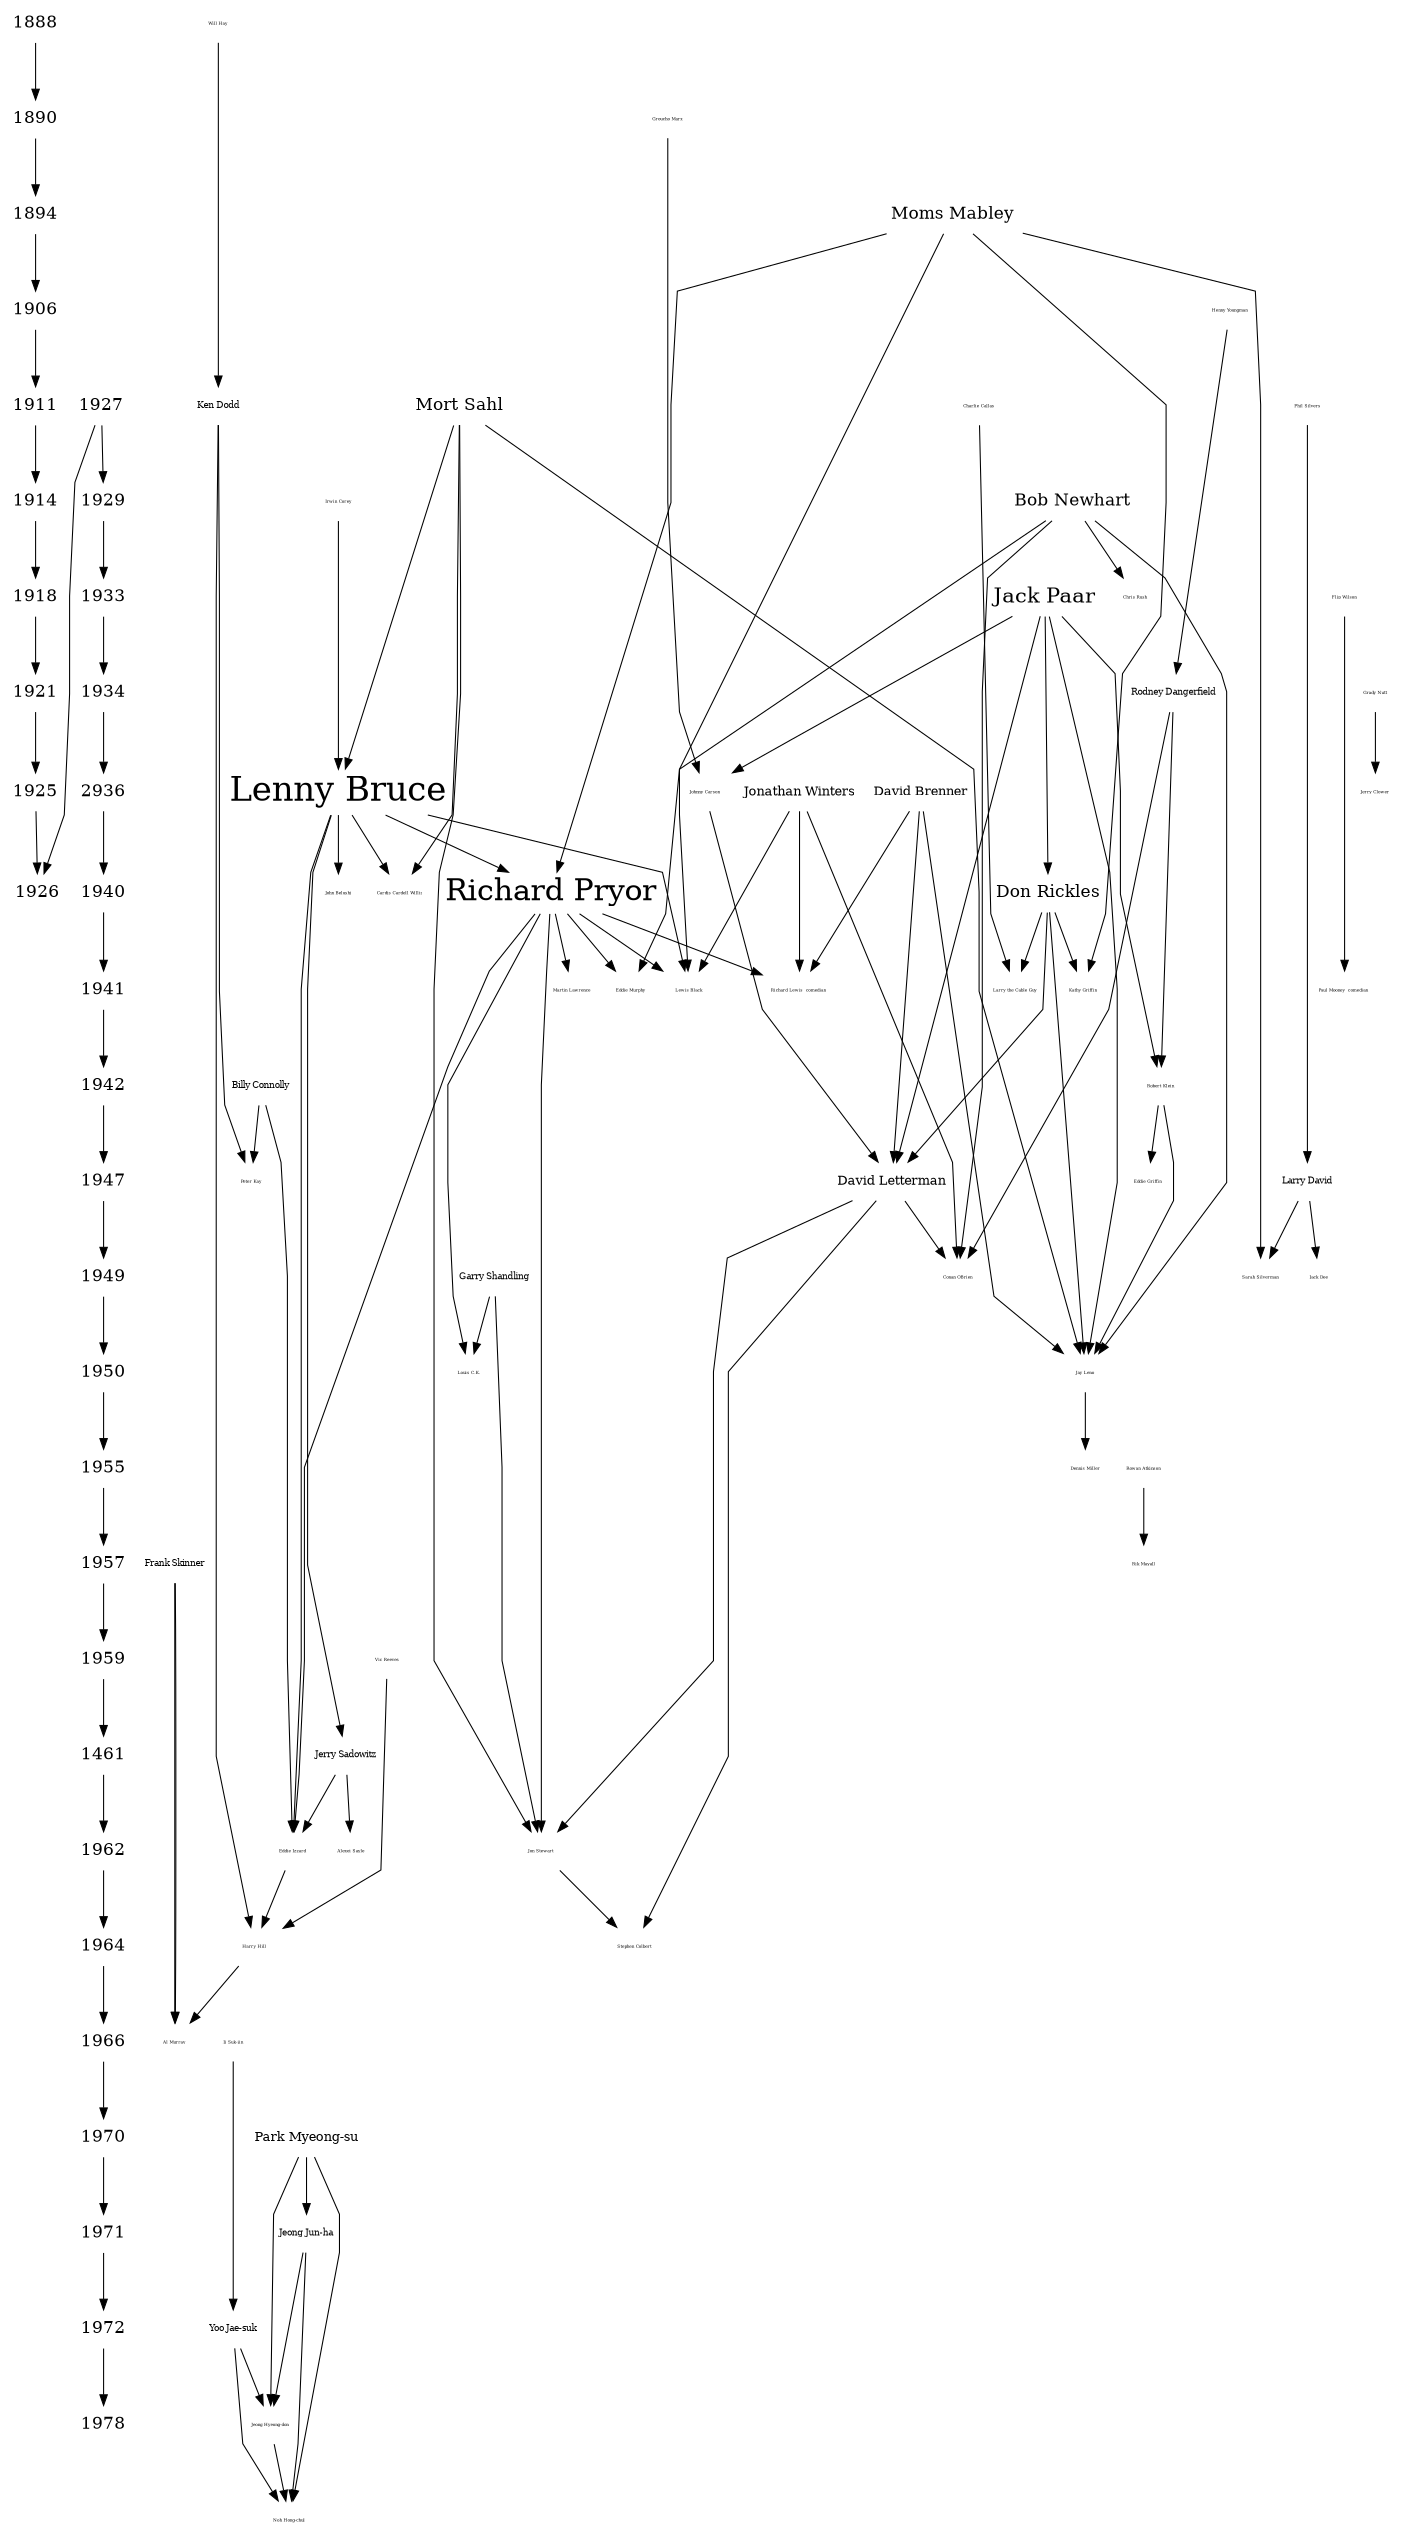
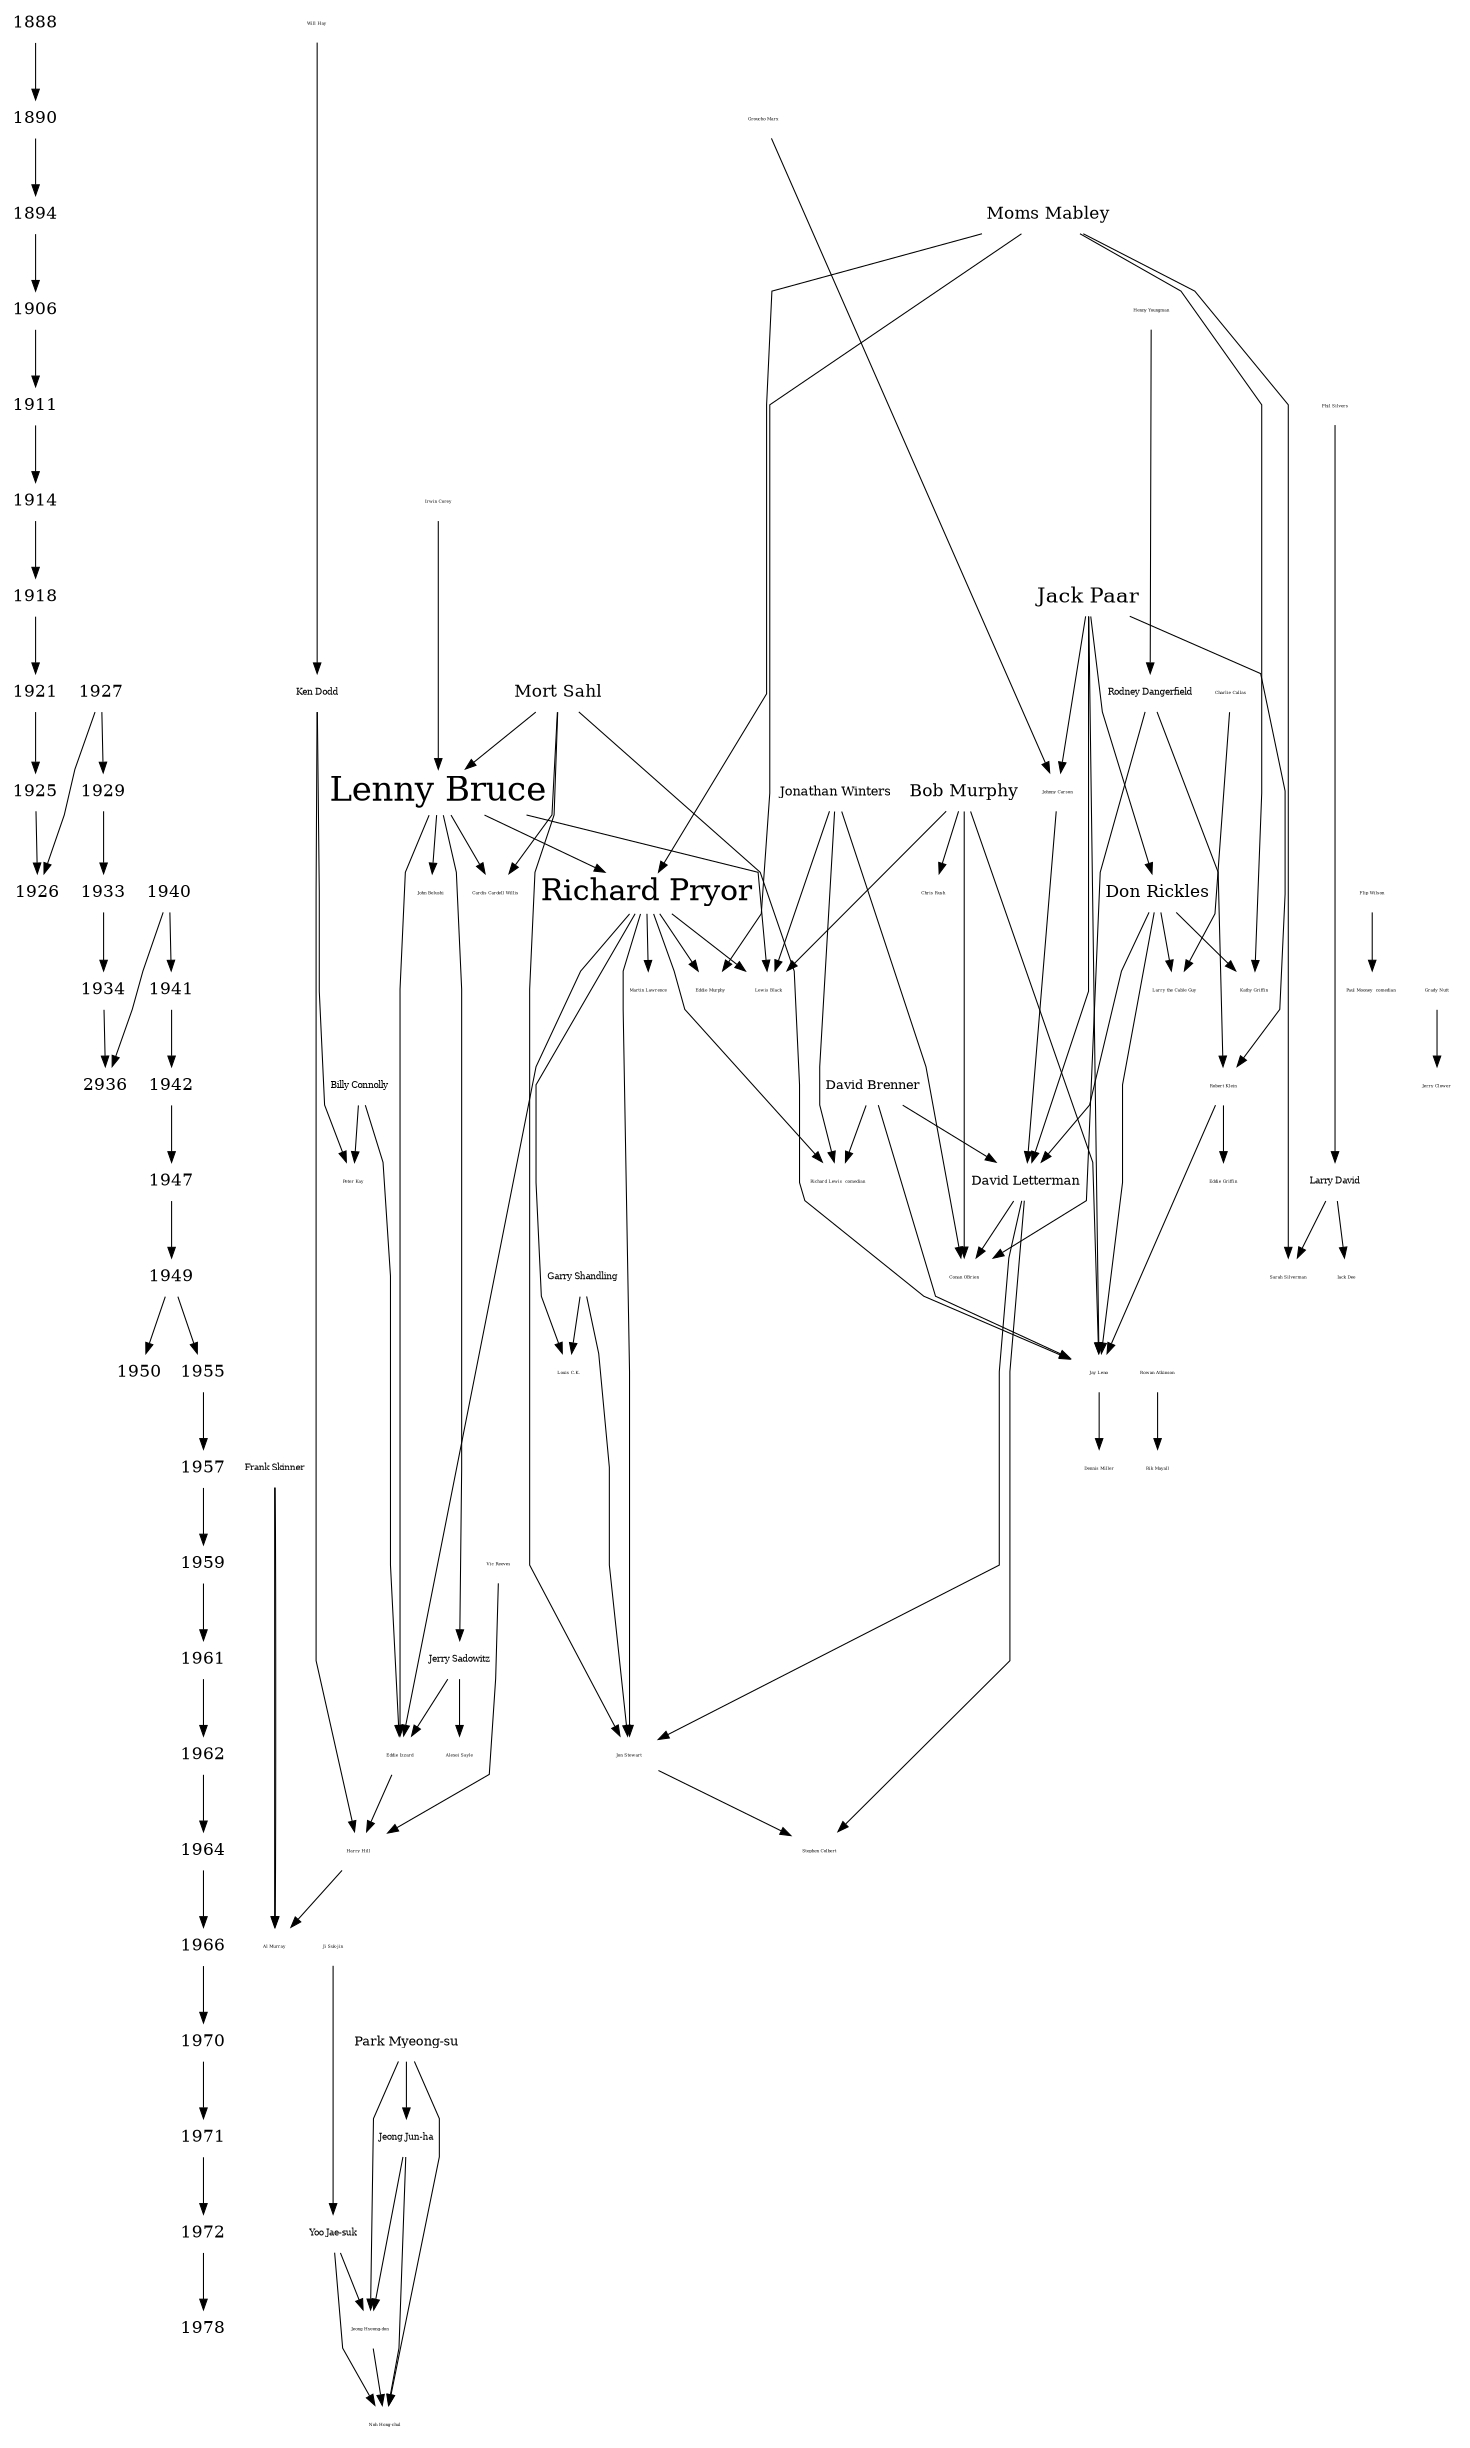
node "Bob Newhart": label "Bob Newhart" -> "Bob Murphy"
edge "2936" -> "1940": reversed
edge "1950" -> "1955": now "1949" -> "1955"
node "1461": label "1461" -> "1961"
